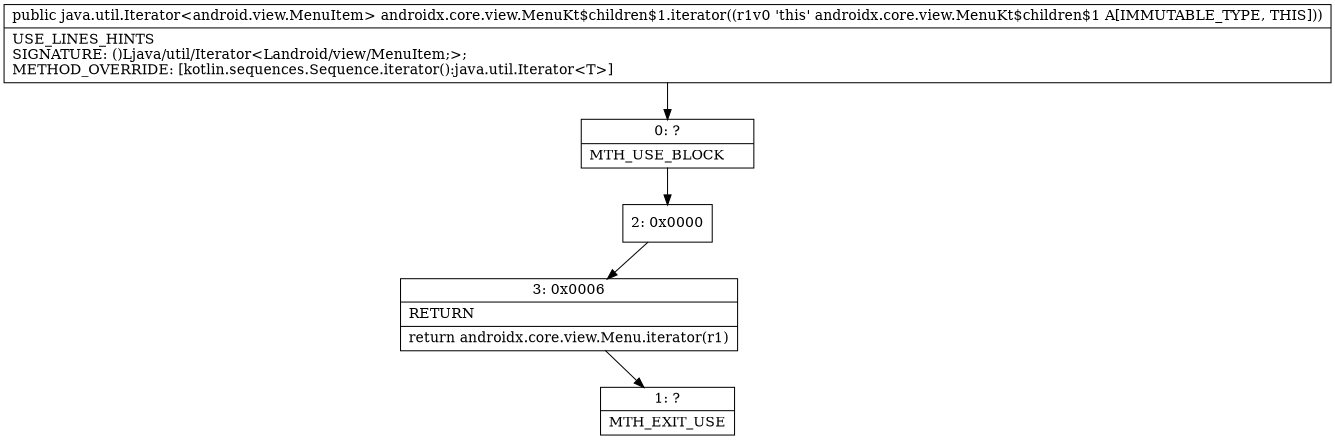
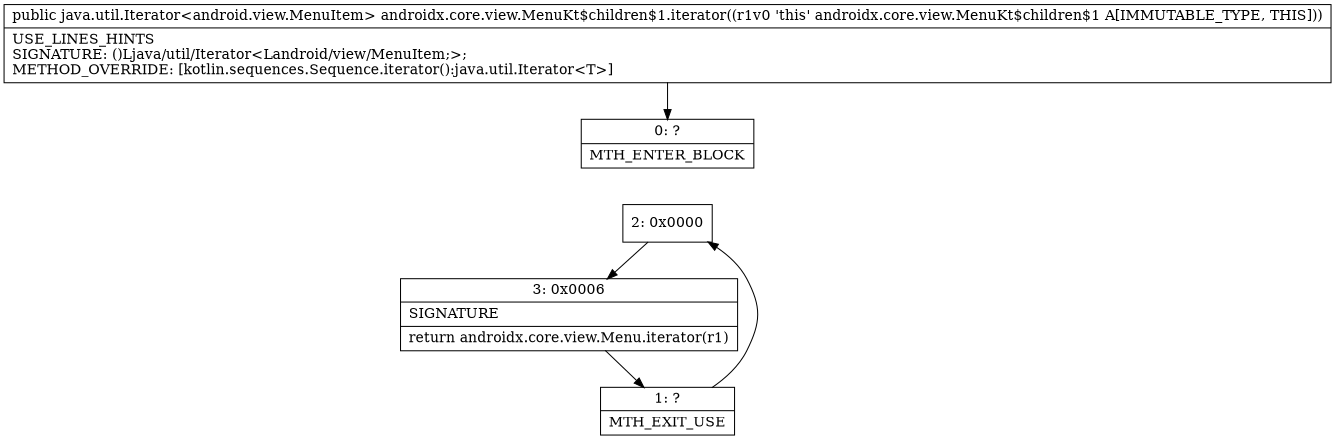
node "0: ?": text "MTH_USE_BLOCK" -> "MTH_ENTER_BLOCK"
edge "0: ?" -> "2: 0x0000": now "1: ?" -> "2: 0x0000"
node "3: 0x0006": text "RETURN" -> "SIGNATURE"
